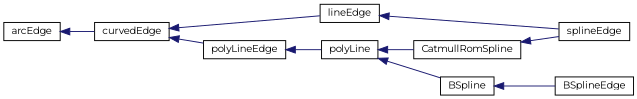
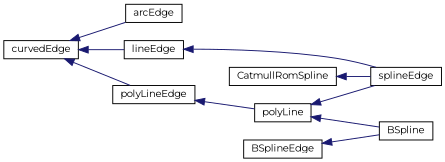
edge "curvedEdge" -> "arcEdge": reversed
edge "CatmullRomSpline" -> "polyLine": now "splineEdge" -> "polyLine"
edge "BSplineEdge" -> "BSpline": reversed
